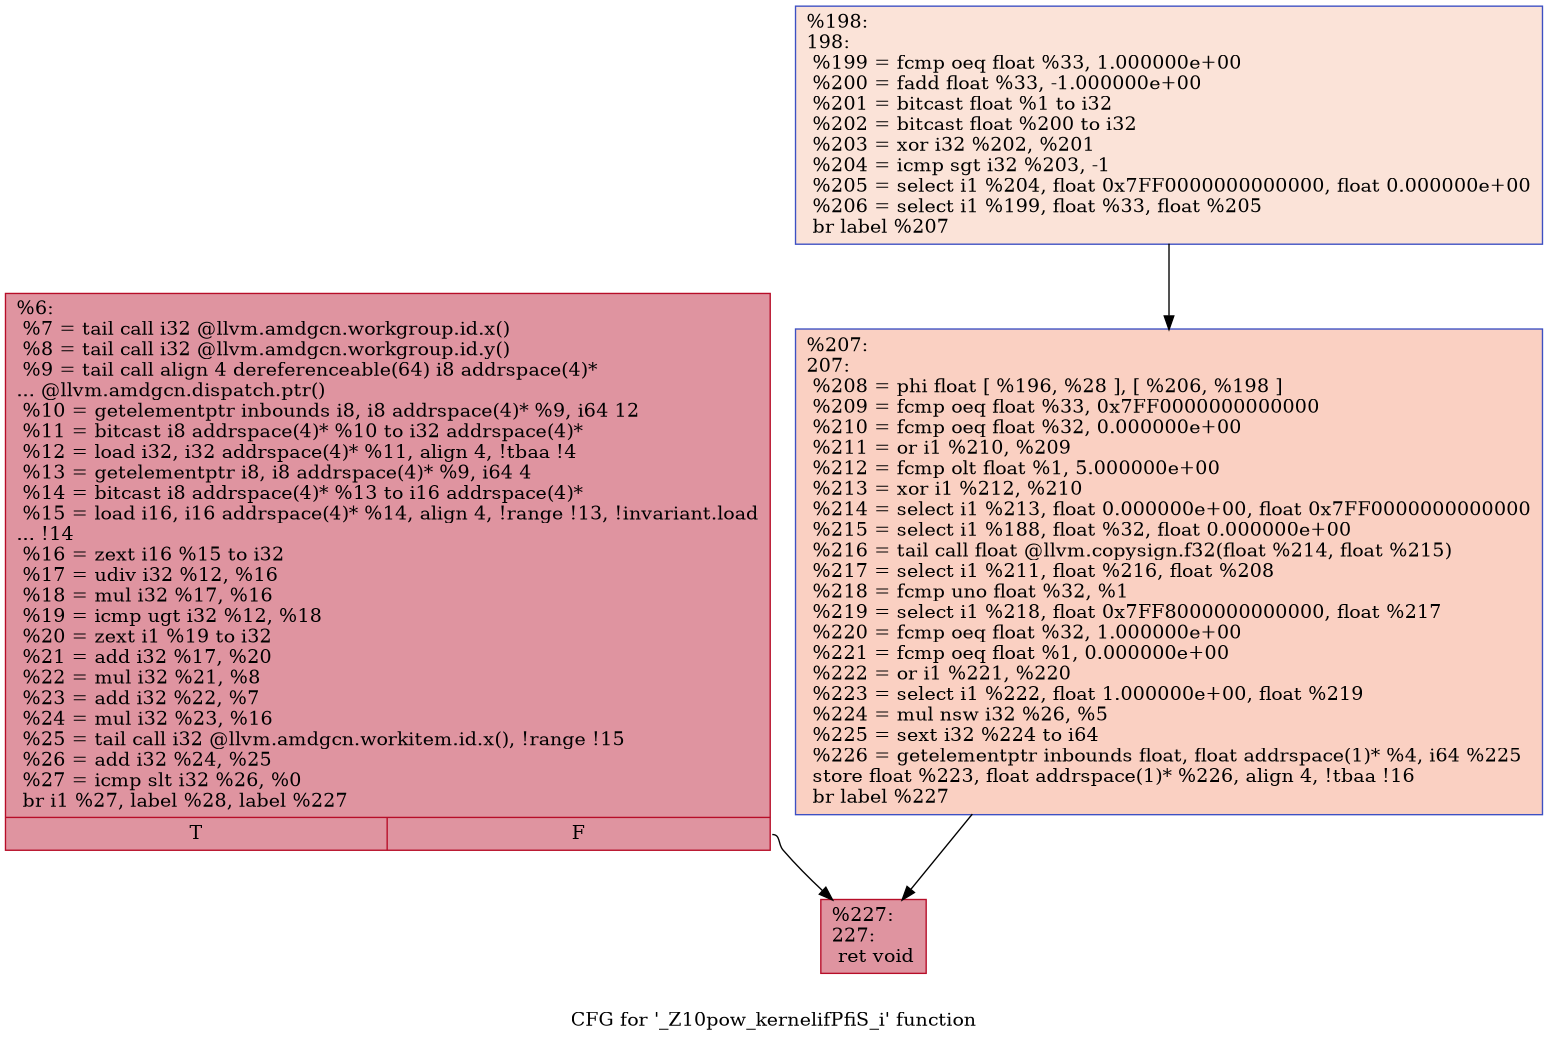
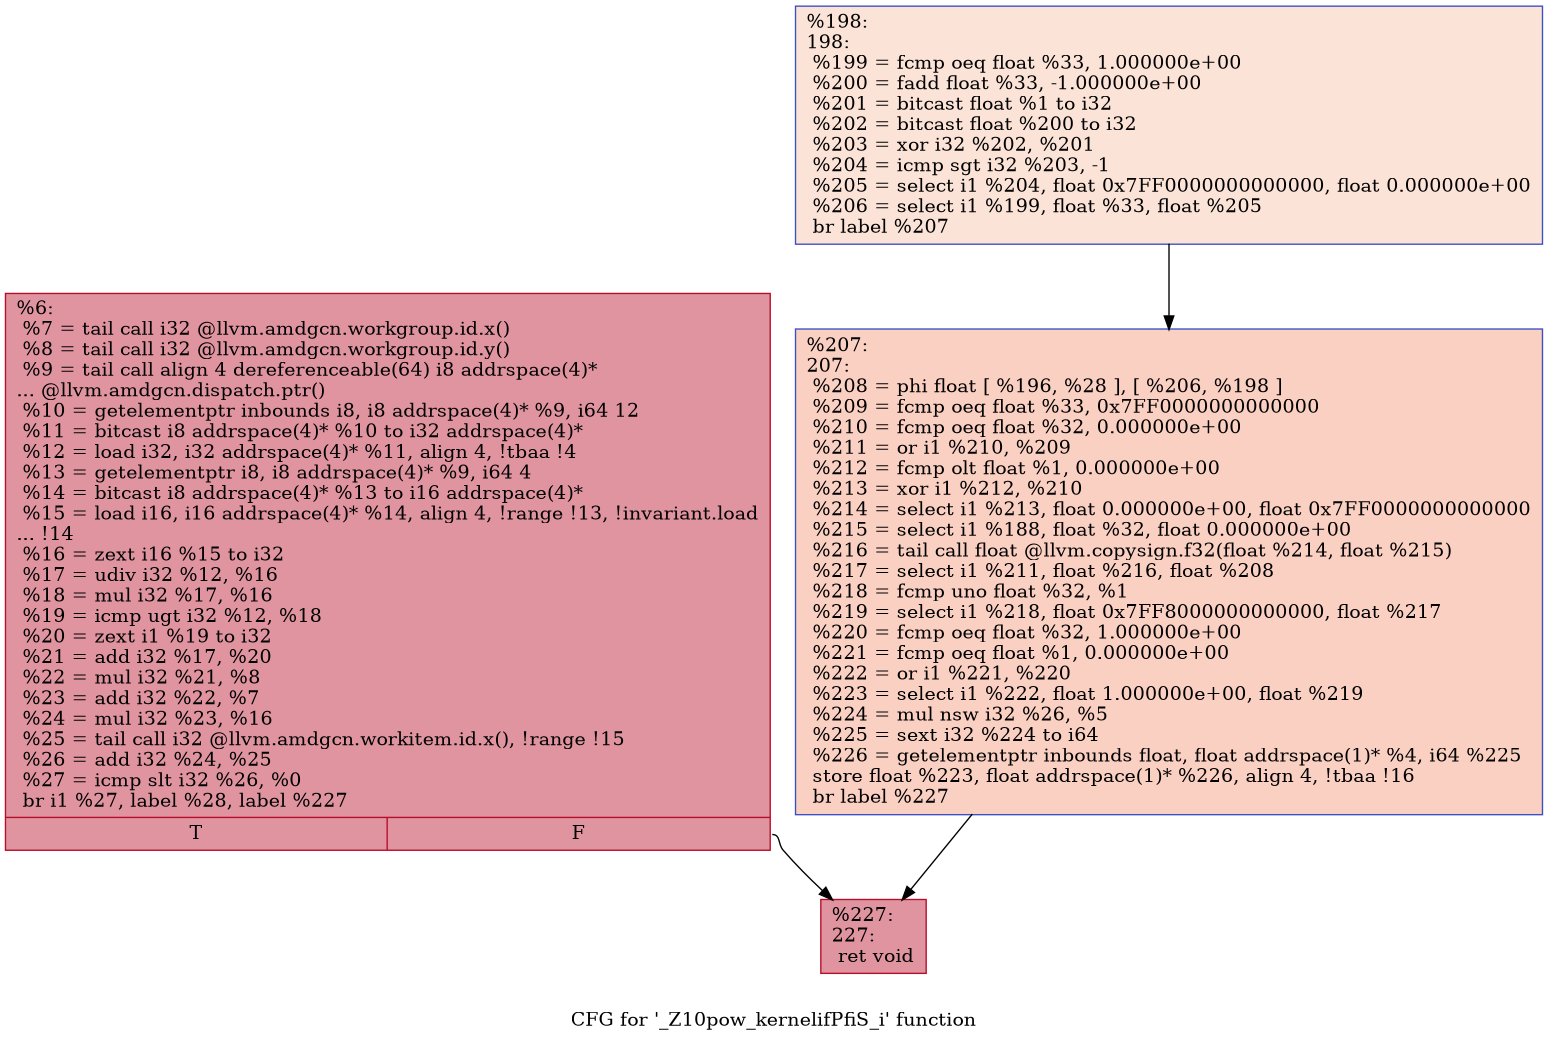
node "%207:": text "%212 = fcmp olt float %1, 5.000000e+00" -> "%212 = fcmp olt float %1, 0.000000e+00"
